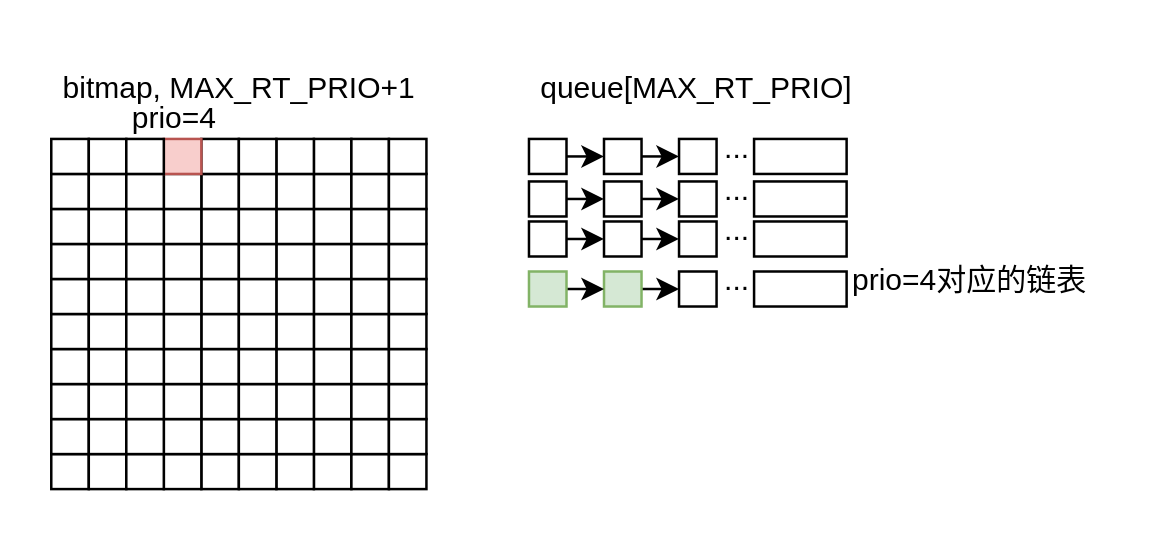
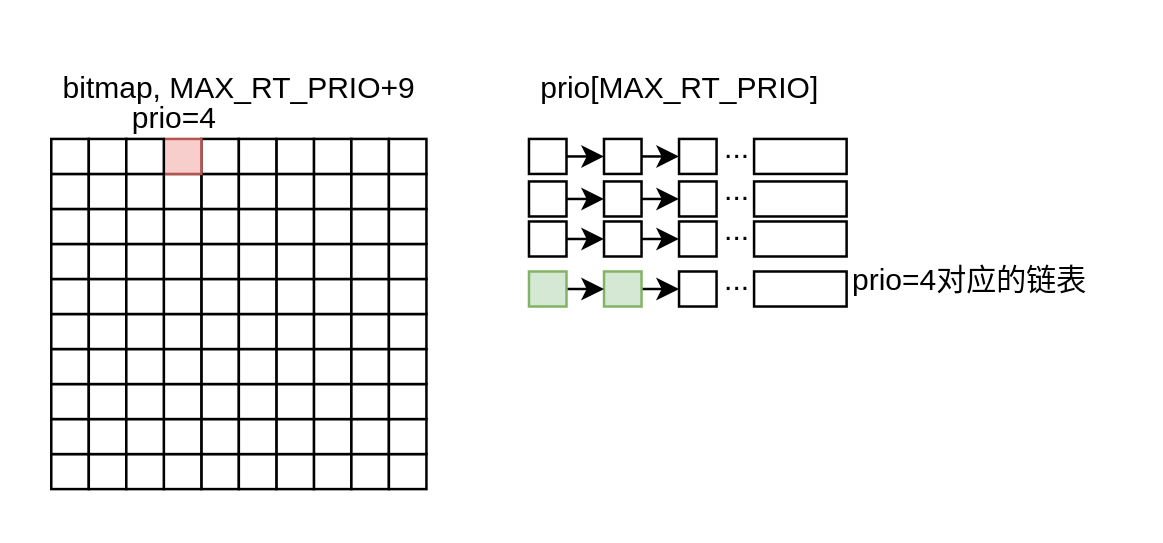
node "bitmap, MAX_RT_PRIO+1": label "bitmap, MAX_RT_PRIO+1" -> "bitmap, MAX_RT_PRIO+9"
node "queue[MAX_RT_PRIO]": label "queue[MAX_RT_PRIO]" -> "prio[MAX_RT_PRIO]"
